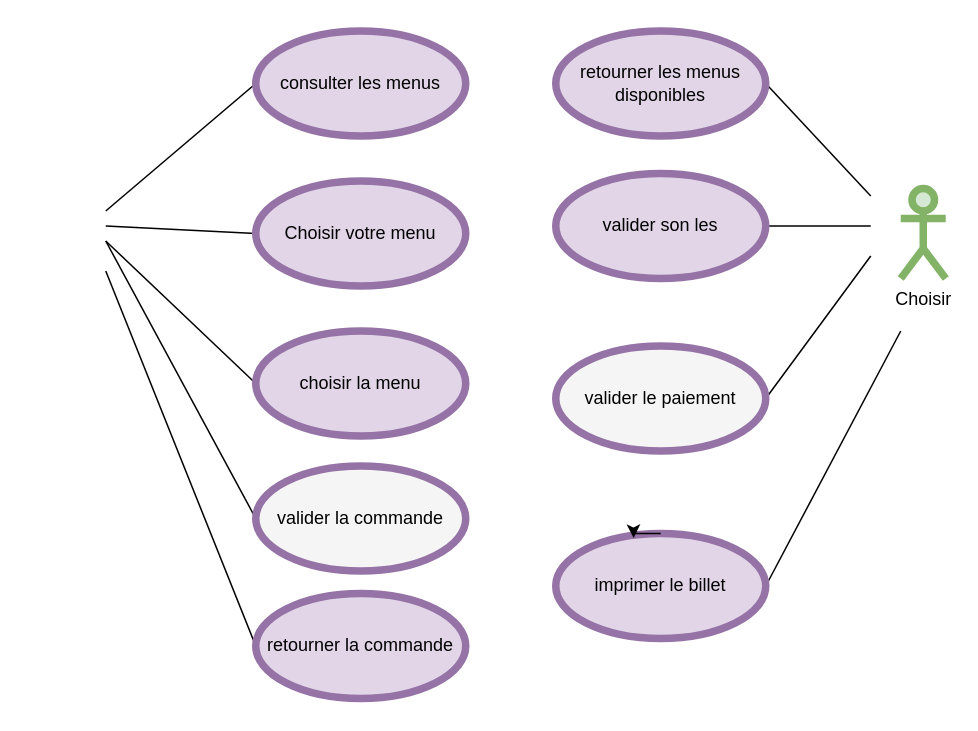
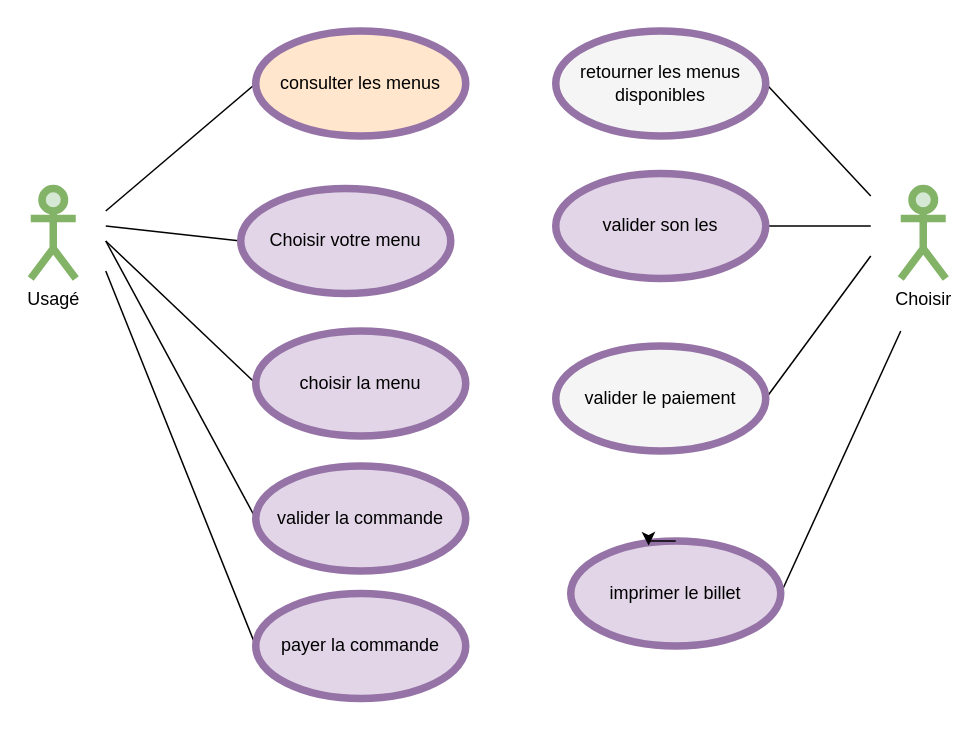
node "consulter les menus": fillcolor #e1d5e7 -> #ffe6cc
node "retourner les menus disponibles": fillcolor #e1d5e7 -> #f5f5f5
node "Usagé": added
node "Choisir votre menu": moved (361, 233) -> (346, 241)
node "valider la commande": fillcolor #f5f5f5 -> #e1d5e7
node "imprimer le billet": moved (661, 586) -> (676, 593)
node "retourner la commande": label "retourner la commande" -> "payer la commande"
